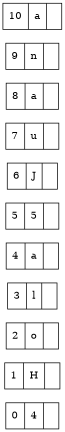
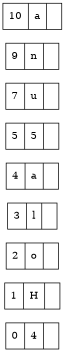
node "8": removed
node "6": removed
